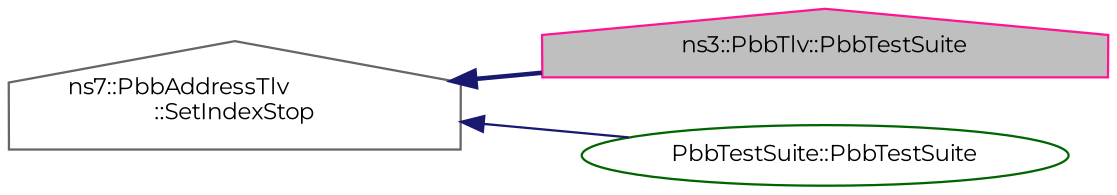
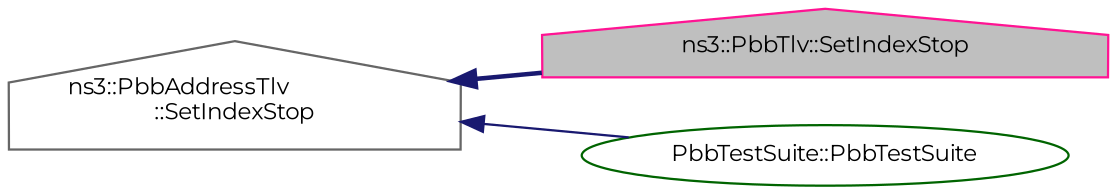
node "ns3::PbbTlv::PbbTestSuite": label "ns3::PbbTlv::PbbTestSuite" -> "ns3::PbbTlv::SetIndexStop"
node "ns7::PbbAddressTlv ::SetIndexStop": label "ns7::PbbAddressTlv ::SetIndexStop" -> "ns3::PbbAddressTlv ::SetIndexStop"
